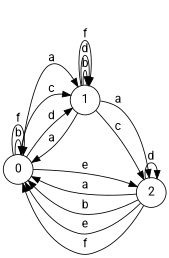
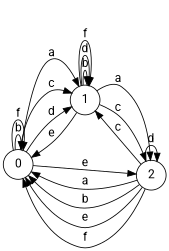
edge "1" -> "0": label "a" -> "e"
edge "2" -> "1": added, label "c"
